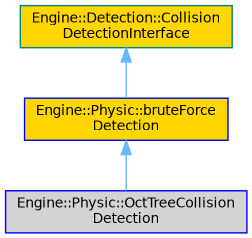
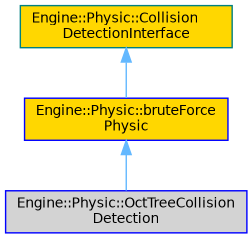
node "Engine::Detection::Collision DetectionInterface": label "Engine::Detection::Collision DetectionInterface" -> "Engine::Physic::Collision DetectionInterface"
node "Engine::Physic::bruteForce Detection": label "Engine::Physic::bruteForce Detection" -> "Engine::Physic::bruteForce Physic"
